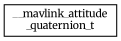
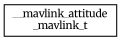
node "__mavlink_attitude _quaternion_t": label "__mavlink_attitude _quaternion_t" -> "__mavlink_attitude _mavlink_t"
